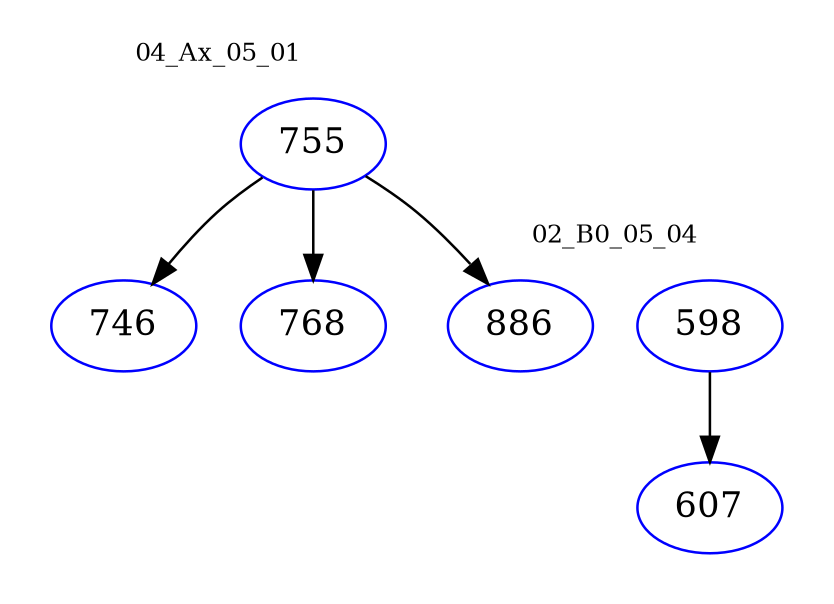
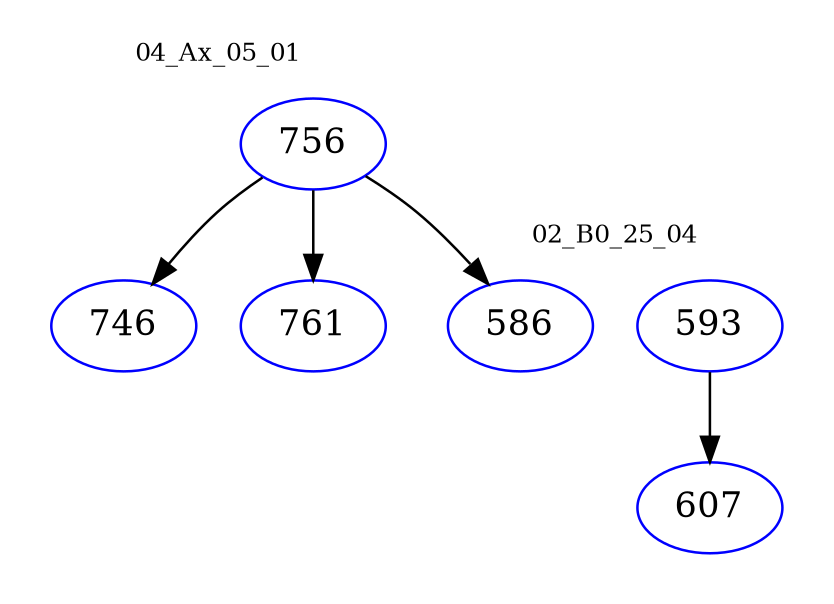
node "755": label "755" -> "756"
cluster "02_B0_05_04": label "02_B0_05_04" -> "02_B0_25_04"
node "768": label "768" -> "761"
node "886": label "886" -> "586"
node "598": label "598" -> "593"
